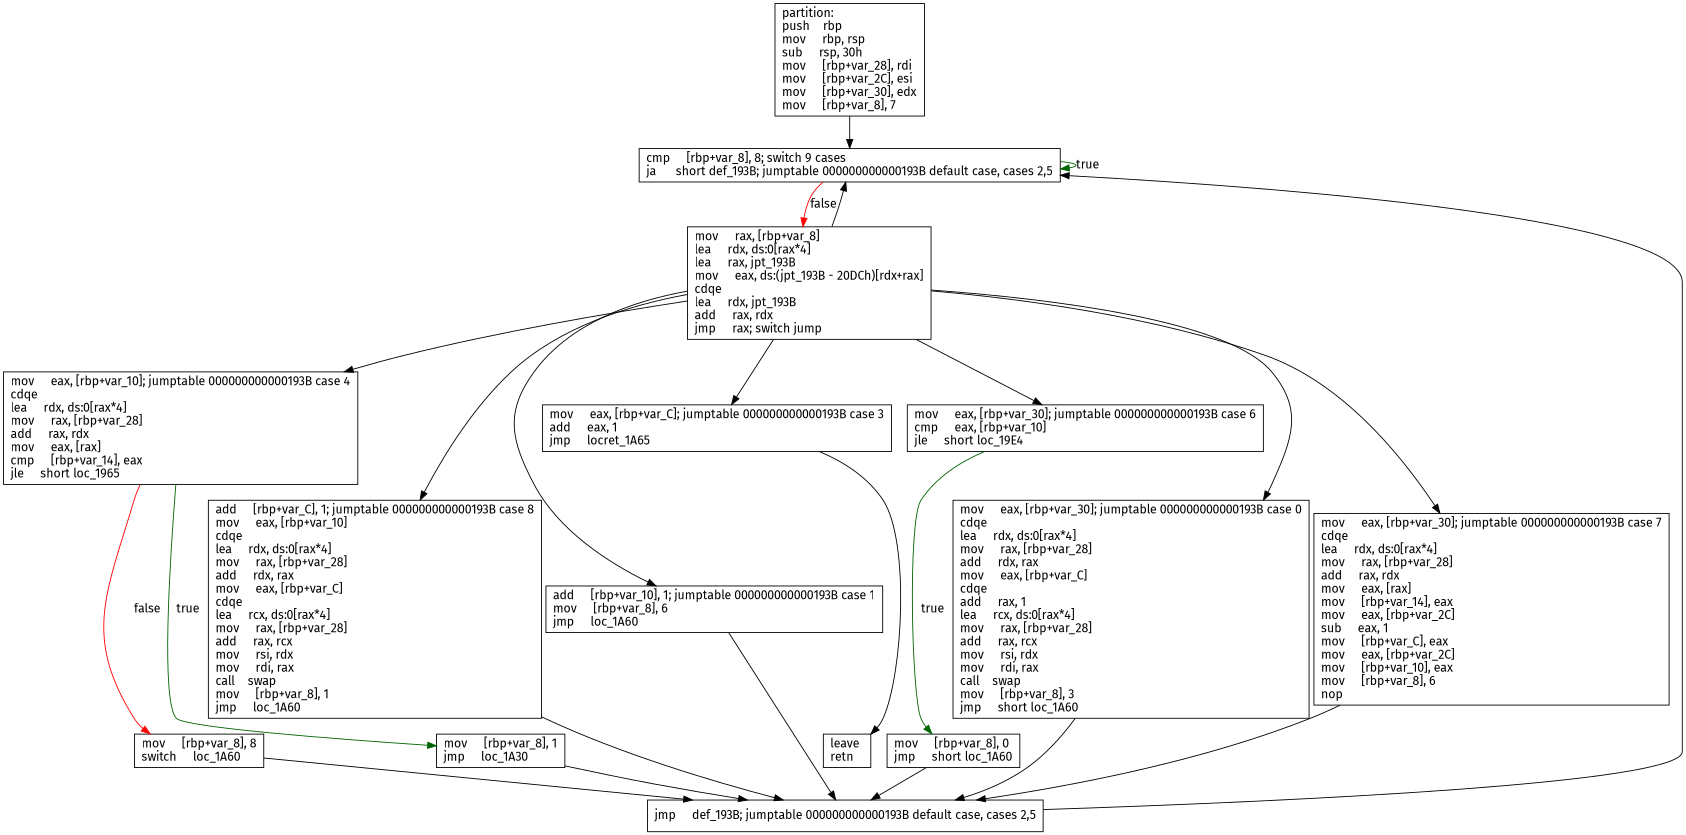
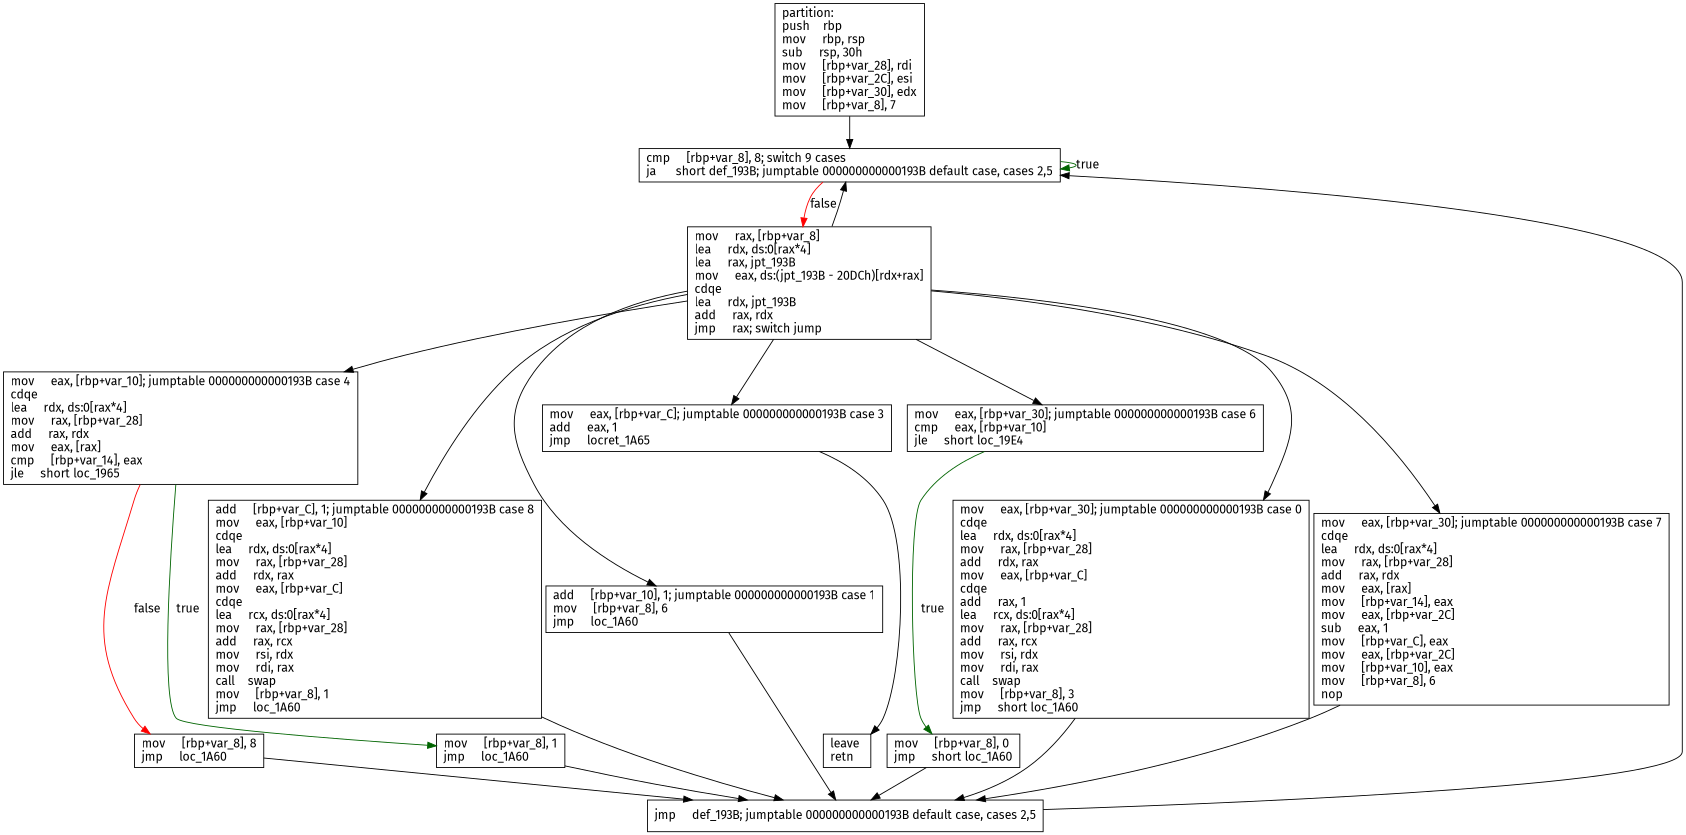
node "mov     [rbp+var_8], 8 switch     loc_1A60": label "mov     [rbp+var_8], 8 switch     loc_1A60" -> "mov     [rbp+var_8], 8 jmp     loc_1A60"
node "mov     [rbp+var_8], 1 jmp     loc_1A30": label "mov     [rbp+var_8], 1 jmp     loc_1A30" -> "mov     [rbp+var_8], 1 jmp     loc_1A60"
